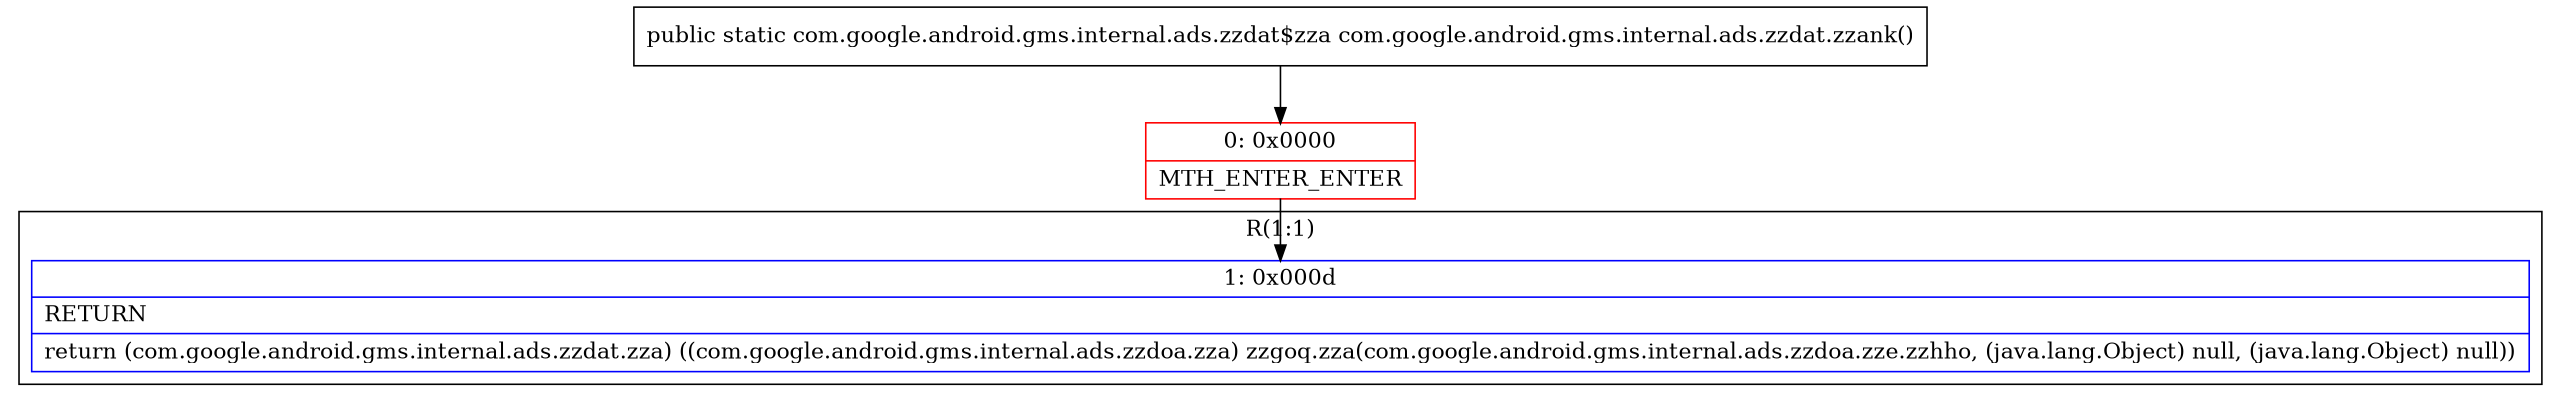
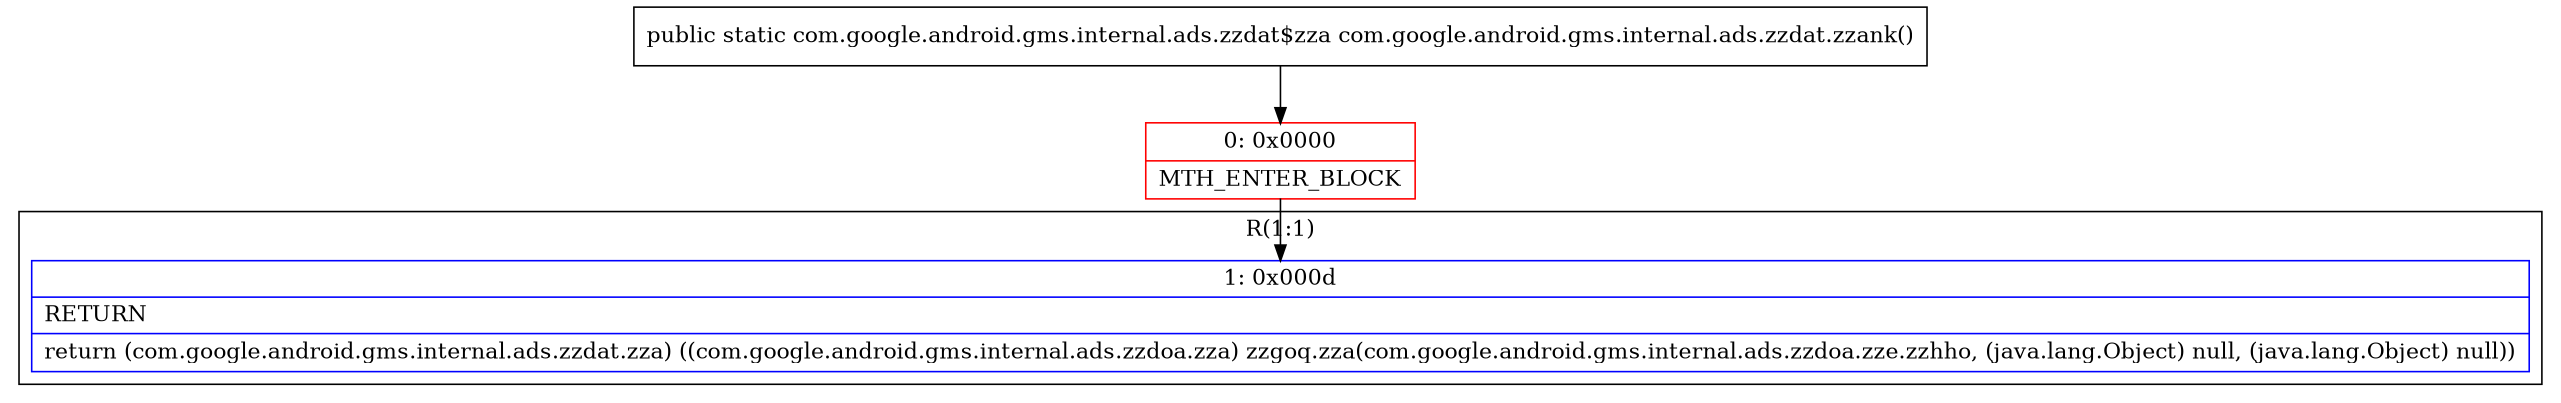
node "0: 0x0000": text "MTH_ENTER_ENTER" -> "MTH_ENTER_BLOCK"
